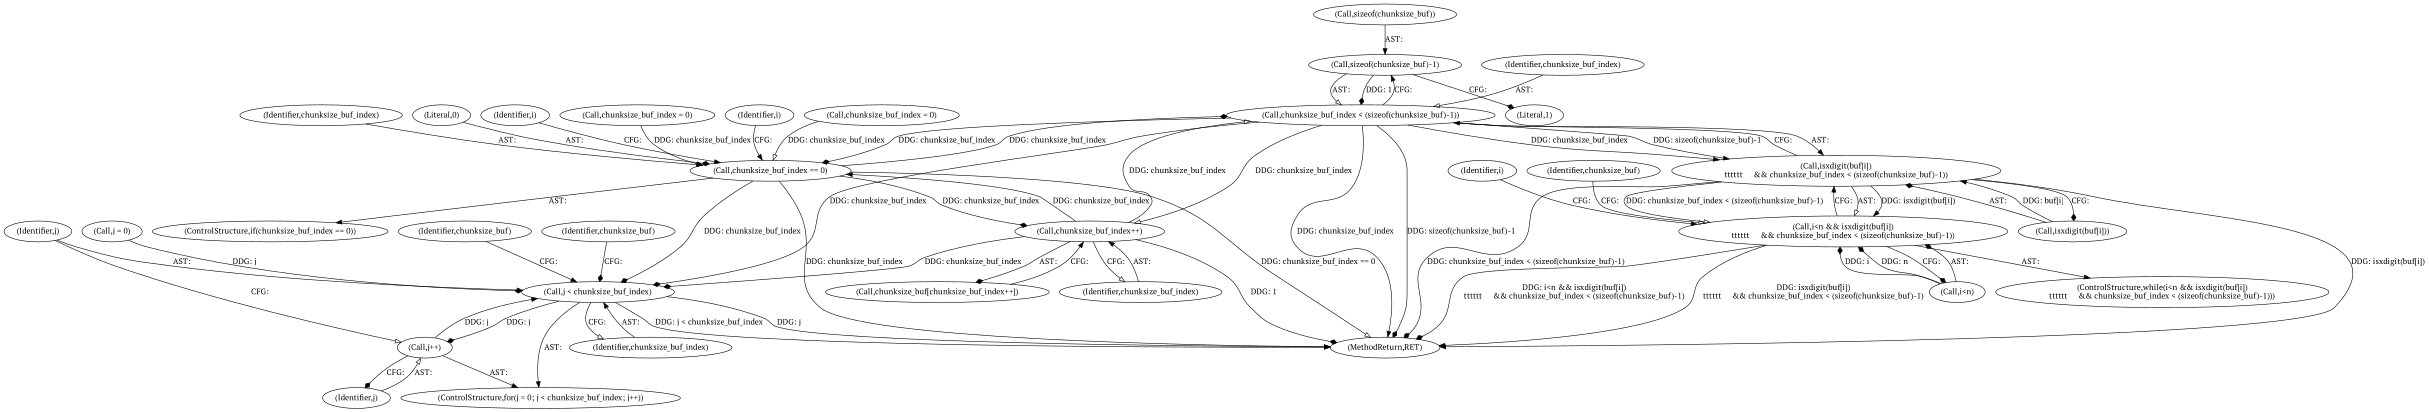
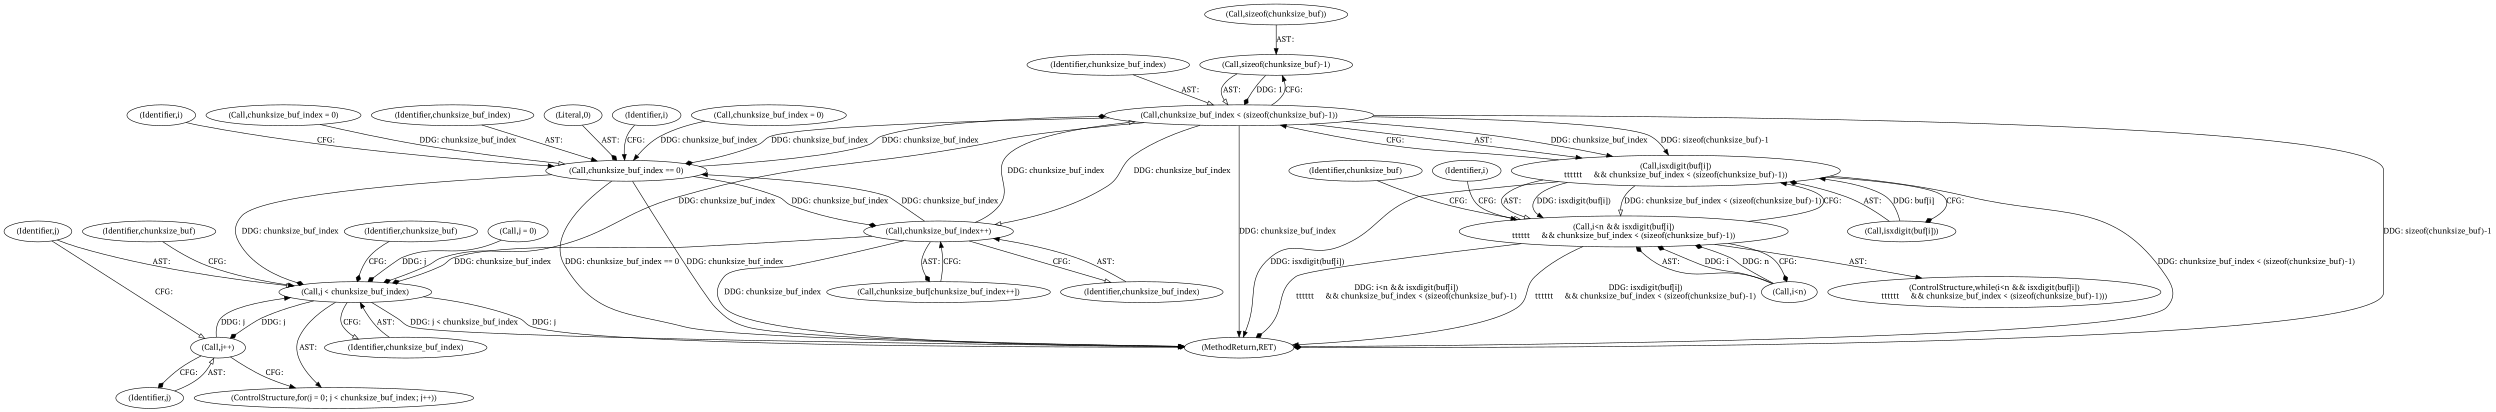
node "(Literal,1)": removed
node "(ControlStructure,if(chunksize_buf_index == 0))": removed
edge "(Call,chunksize_buf_index++)" -> "(MethodReturn,RET)": label "DDG: 1" -> "DDG: chunksize_buf_index"
edge "(Call,j++)" -> "(ControlStructure,for(j = 0; j < chunksize_buf_index; j++))": label "AST: " -> "CFG: "
